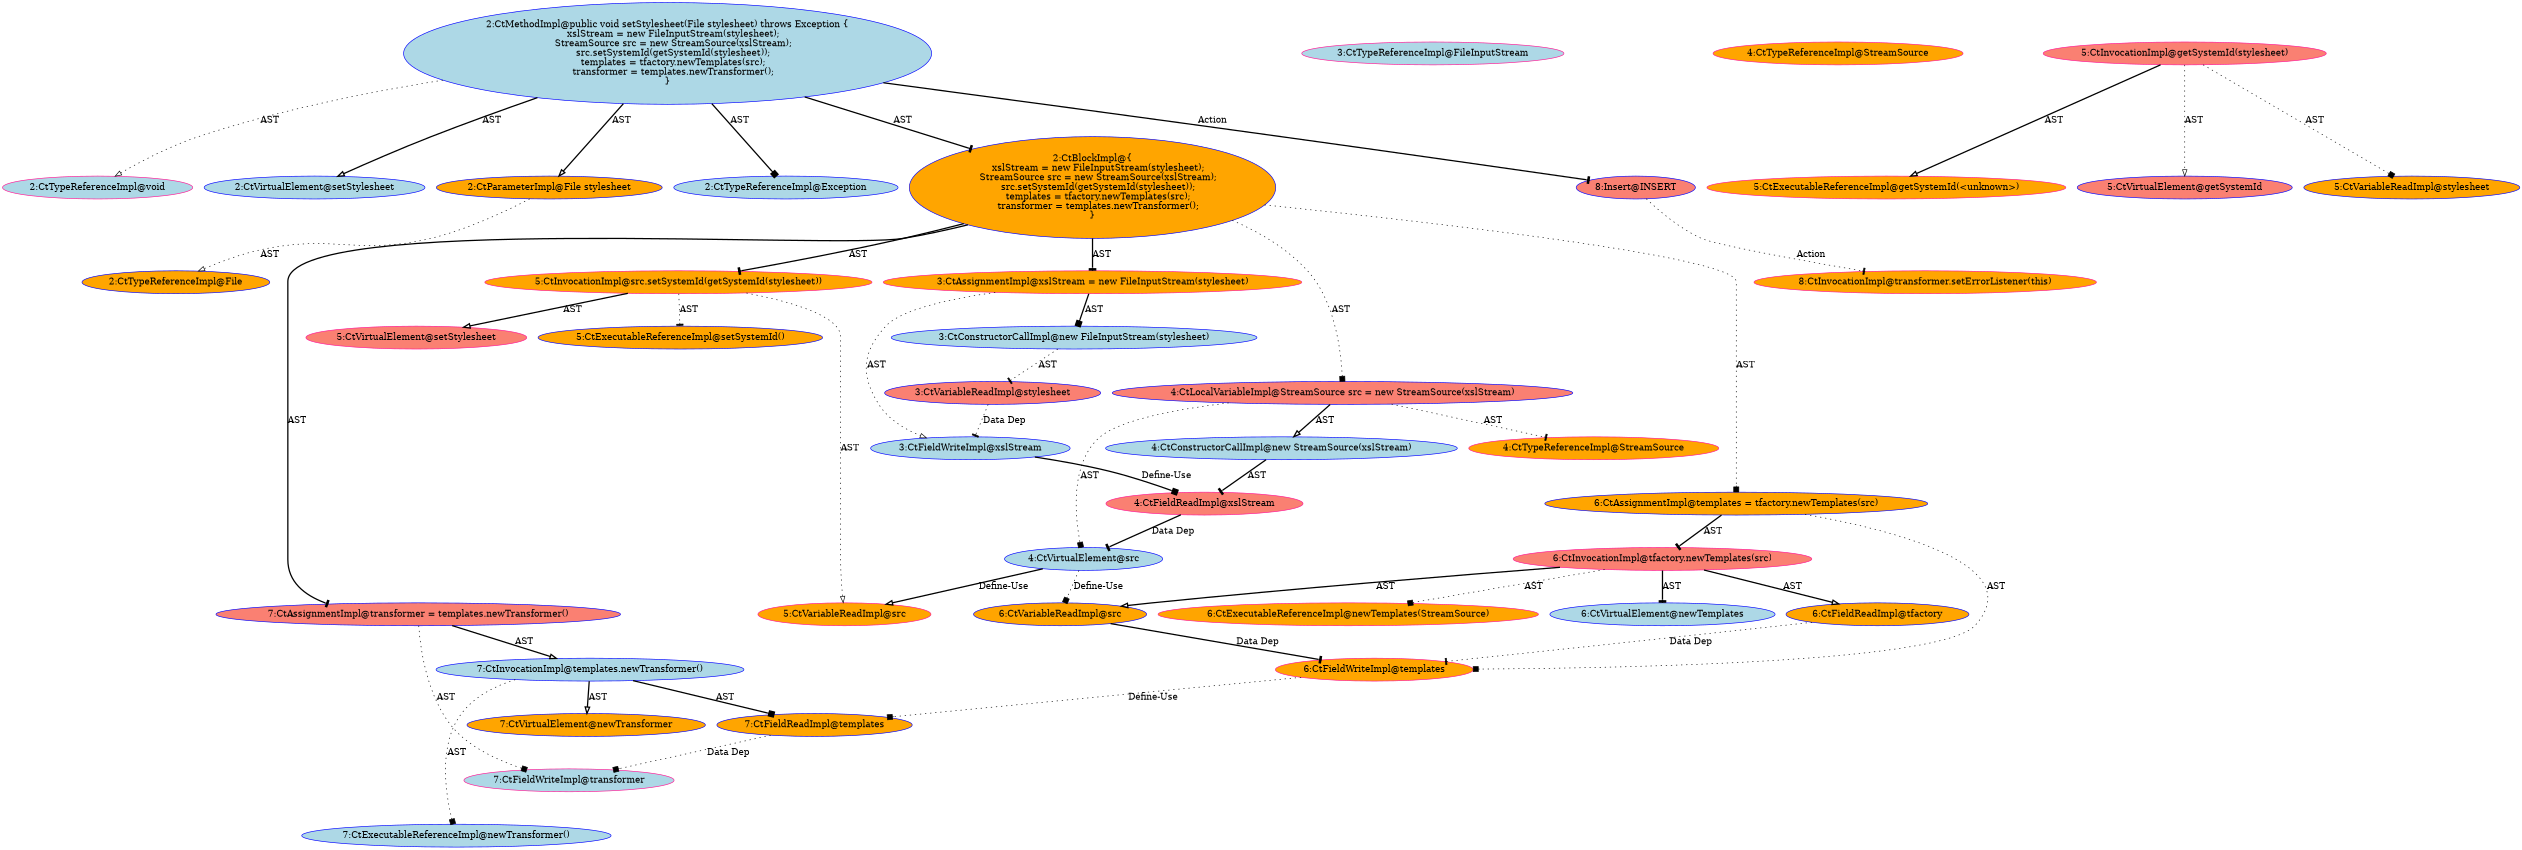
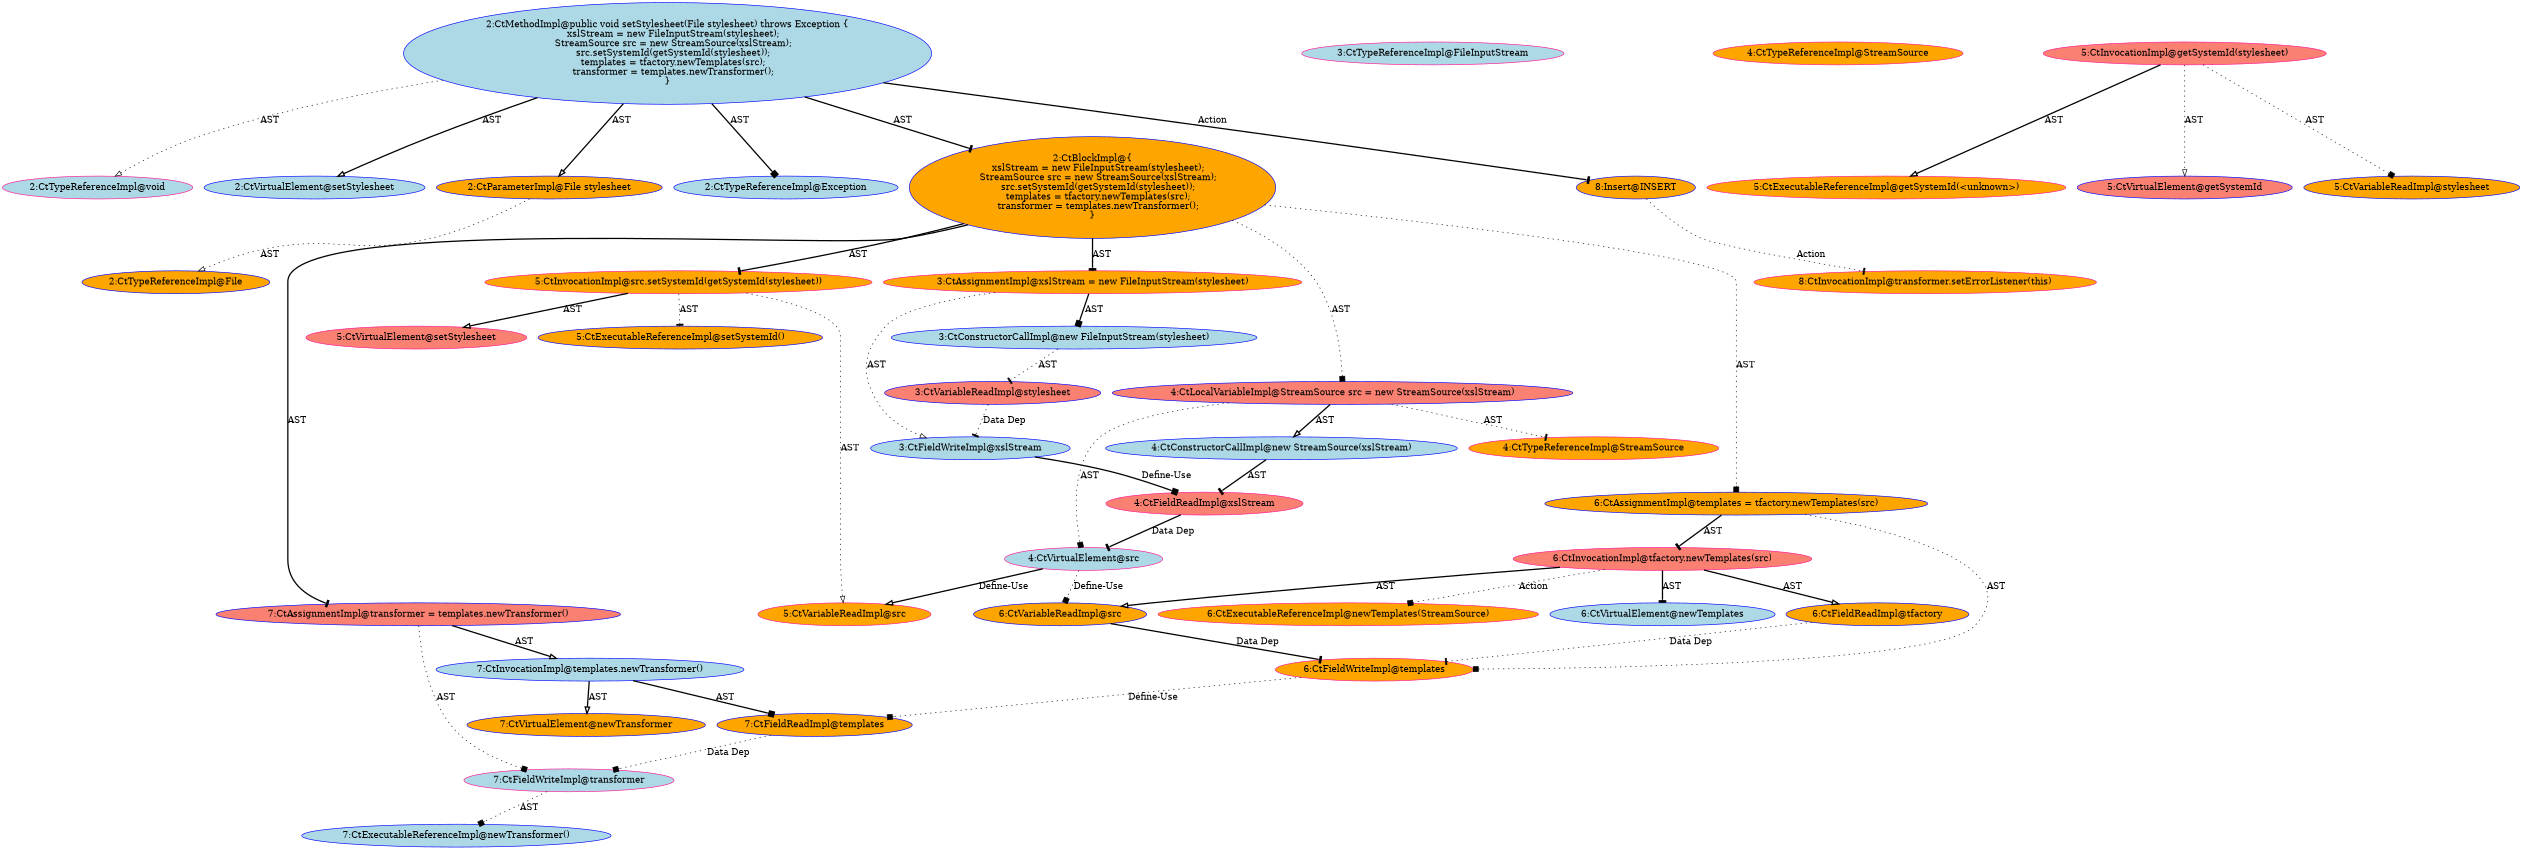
node "8:Insert@INSERT": fillcolor salmon -> orange
node "4:CtVirtualElement@src": color blue -> deeppink
edge "6:CtInvocationImpl@tfactory.newTemplates(src)" -> "6:CtExecutableReferenceImpl@newTemplates(StreamSource)": label "AST" -> "Action"
edge "7:CtInvocationImpl@templates.newTransformer()" -> "7:CtExecutableReferenceImpl@newTransformer()": now "7:CtFieldWriteImpl@transformer" -> "7:CtExecutableReferenceImpl@newTransformer()"
